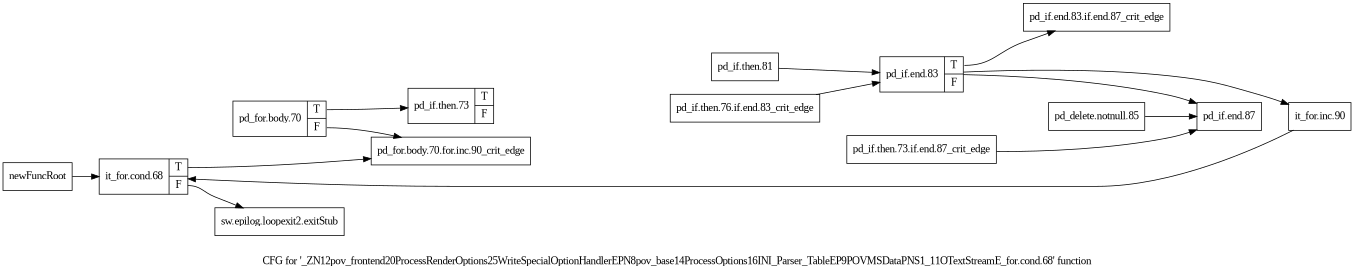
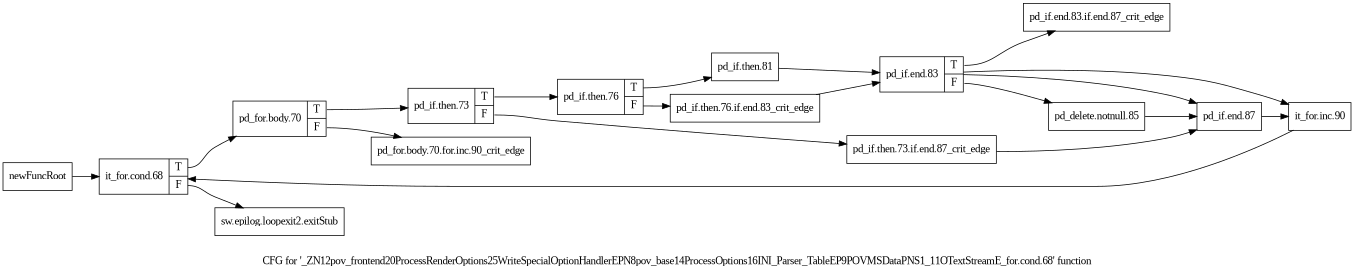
edge "pd_if.end.83" -> "pd_delete.notnull.85": added
node "pd_if.then.76": added
edge "pd_if.end.87" -> "it_for.inc.90": added
edge "pd_if.then.73" -> "pd_if.then.73.if.end.87_crit_edge": added
edge "it_for.cond.68" -> "pd_for.body.70.for.inc.90_crit_edge": now "it_for.cond.68" -> "pd_for.body.70"
